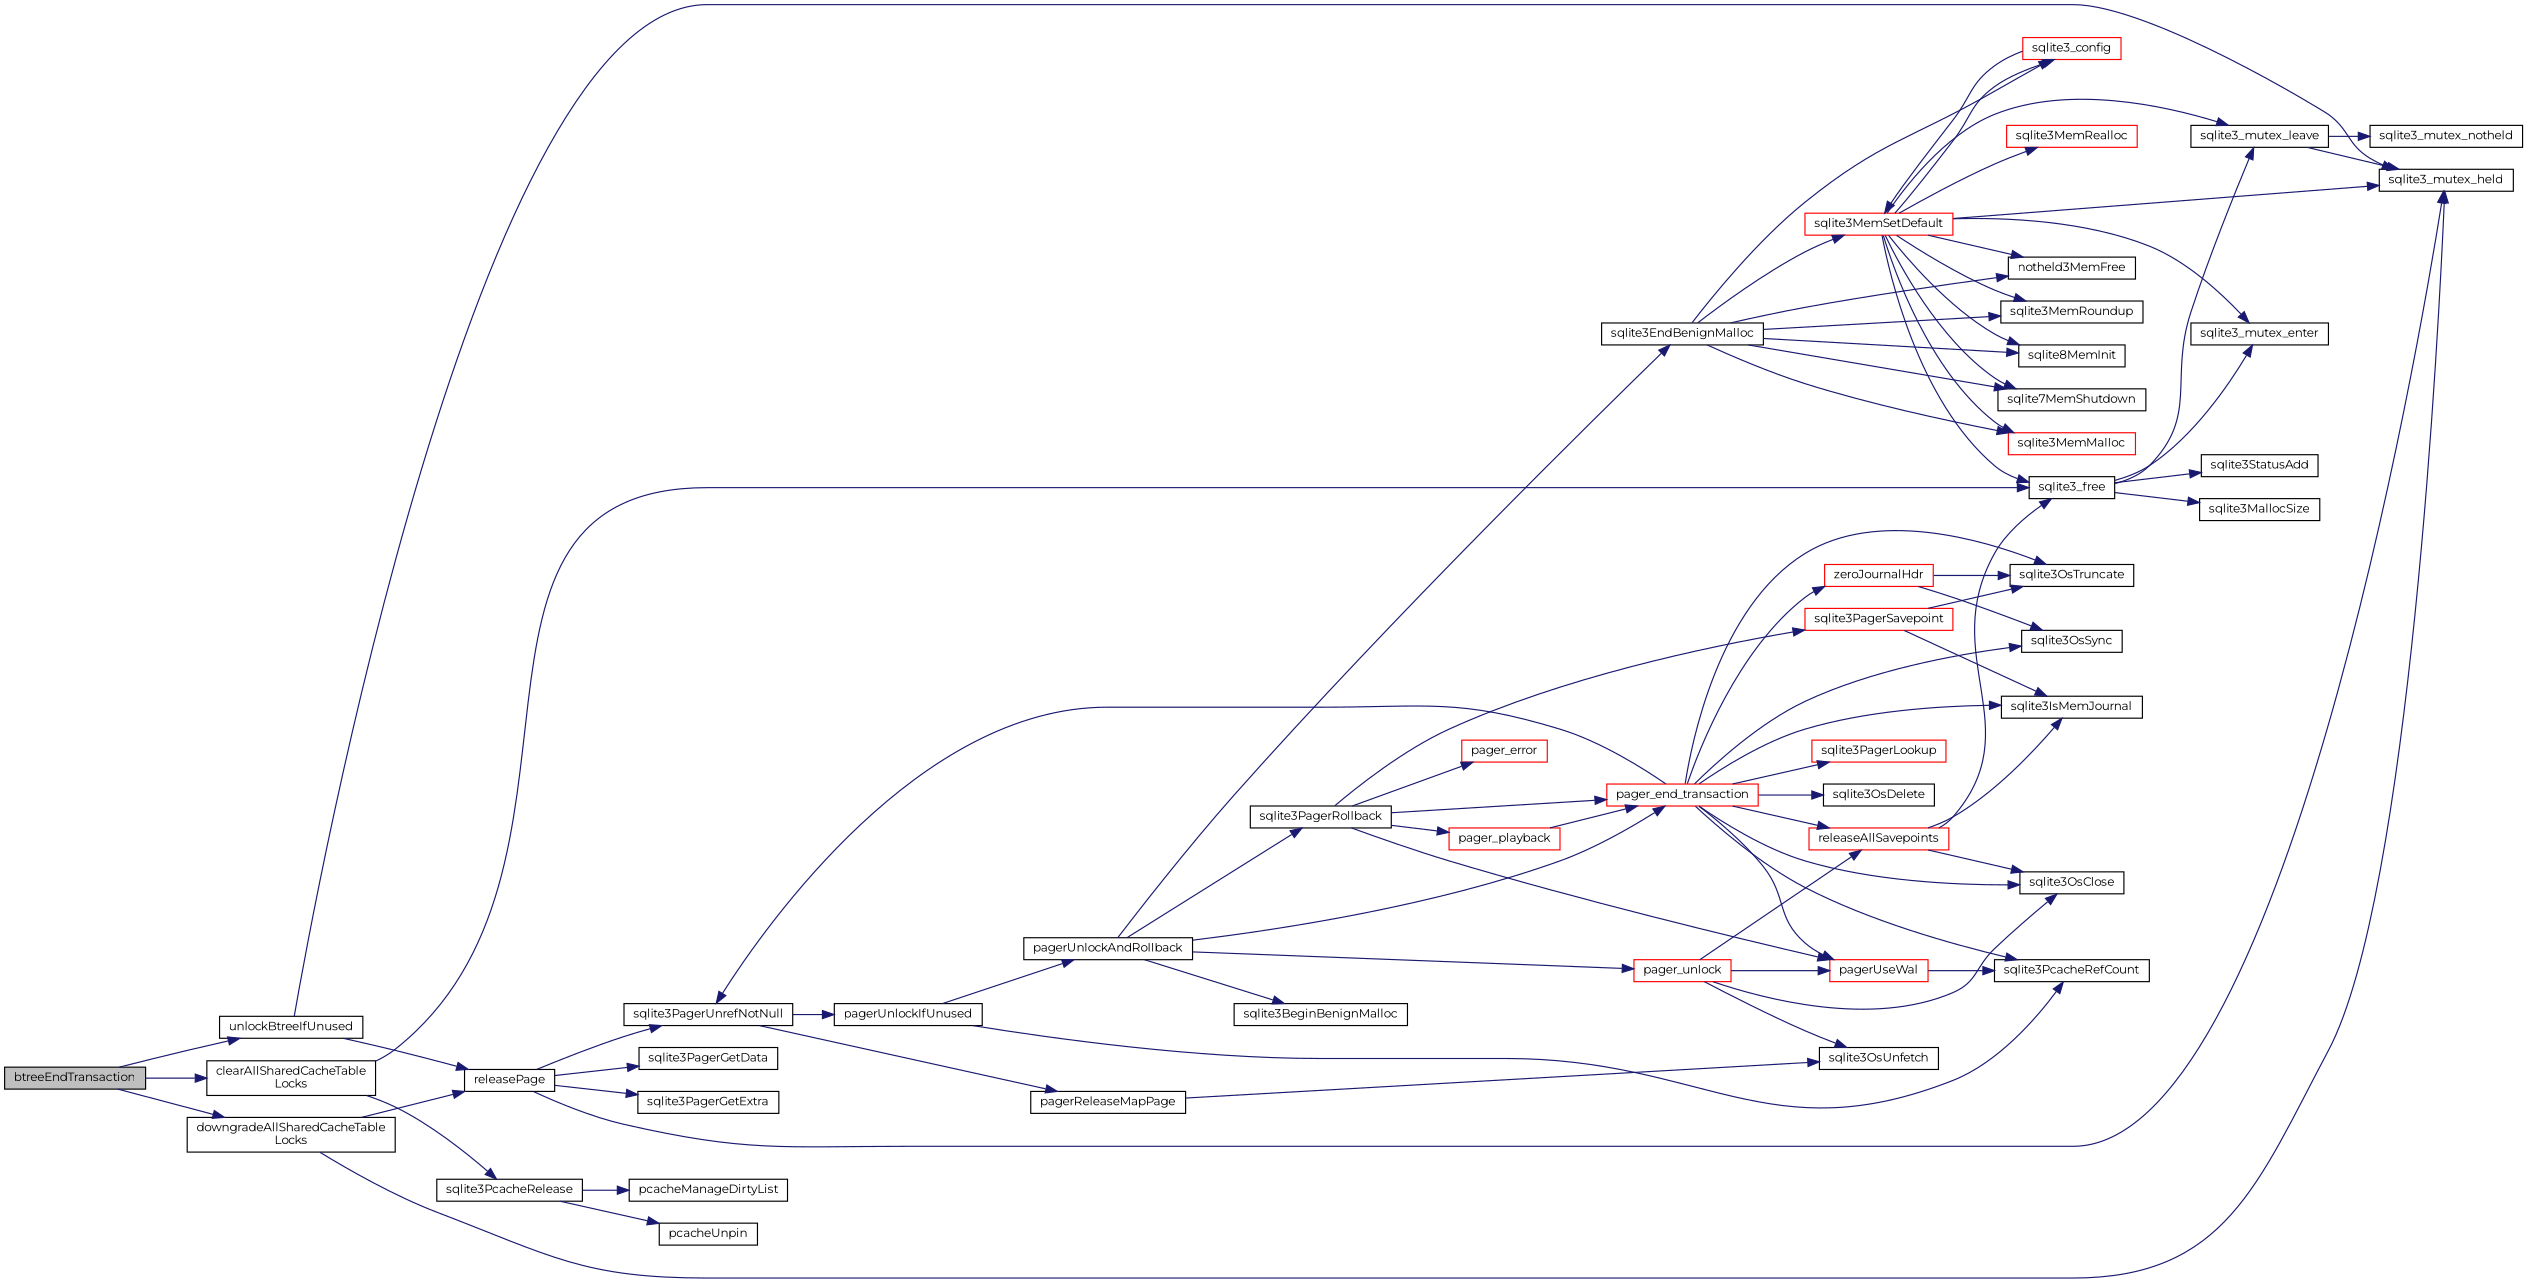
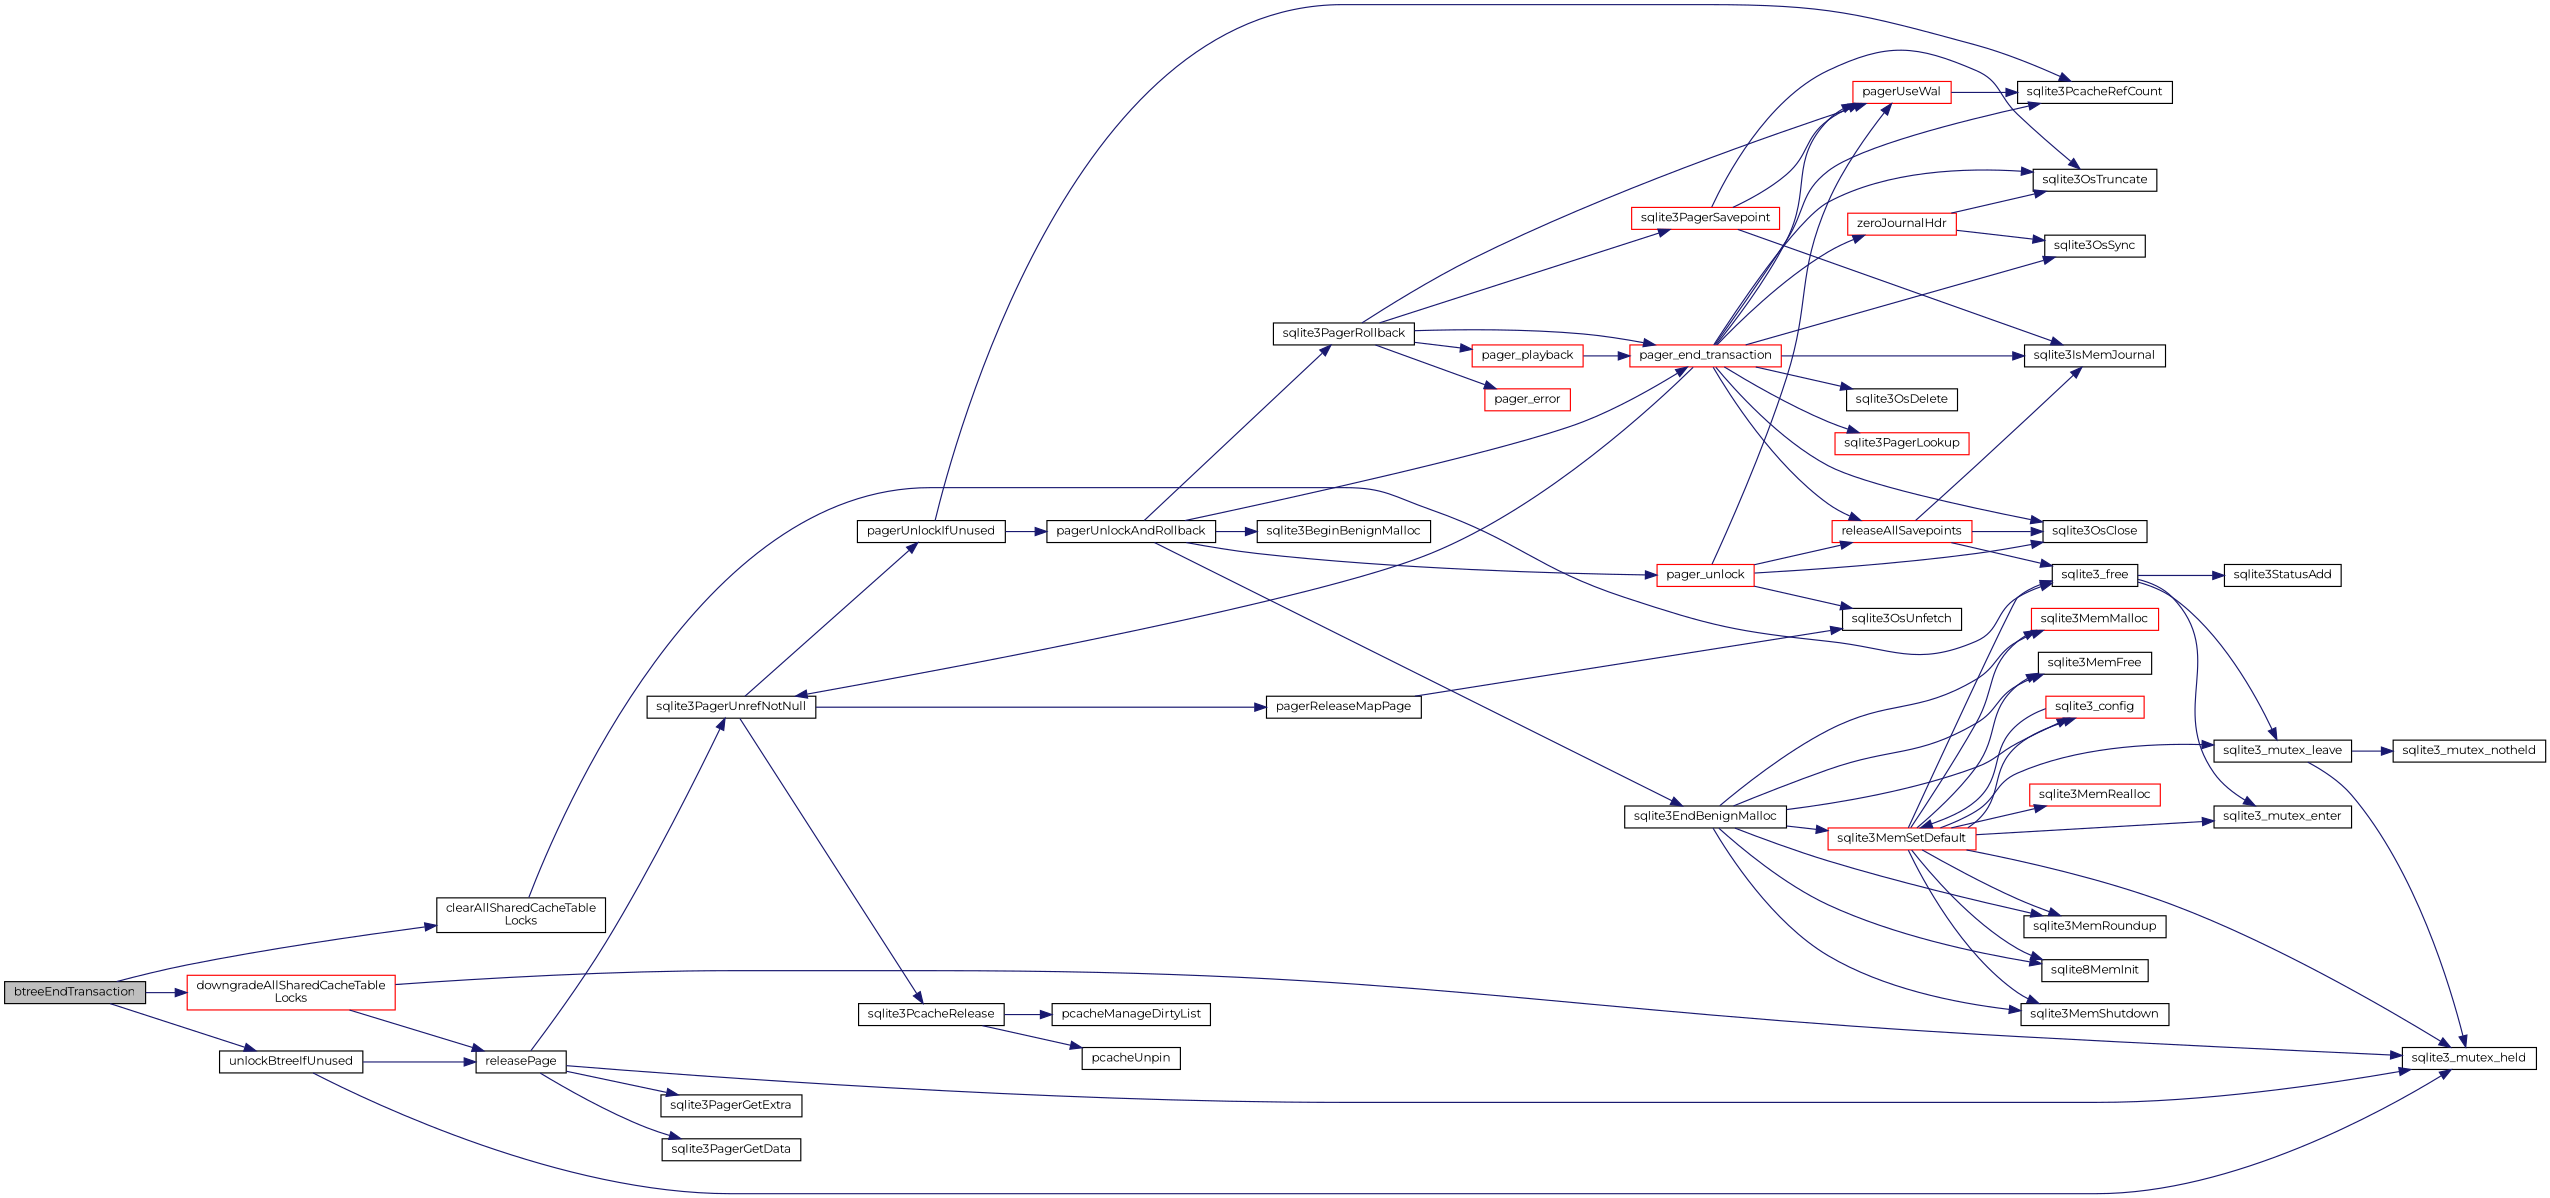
edge "sqlite3PagerSavepoint" -> "pagerUseWal": added
node "notheld3MemFree": label "notheld3MemFree" -> "sqlite3MemFree"
node "sqlite7MemShutdown": label "sqlite7MemShutdown" -> "sqlite3MemShutdown"
node "sqlite3MallocSize": removed
edge "clearAllSharedCacheTable Locks" -> "sqlite3PcacheRelease": now "sqlite3PagerUnrefNotNull" -> "sqlite3PcacheRelease"
node "downgradeAllSharedCacheTable Locks": color black -> red
